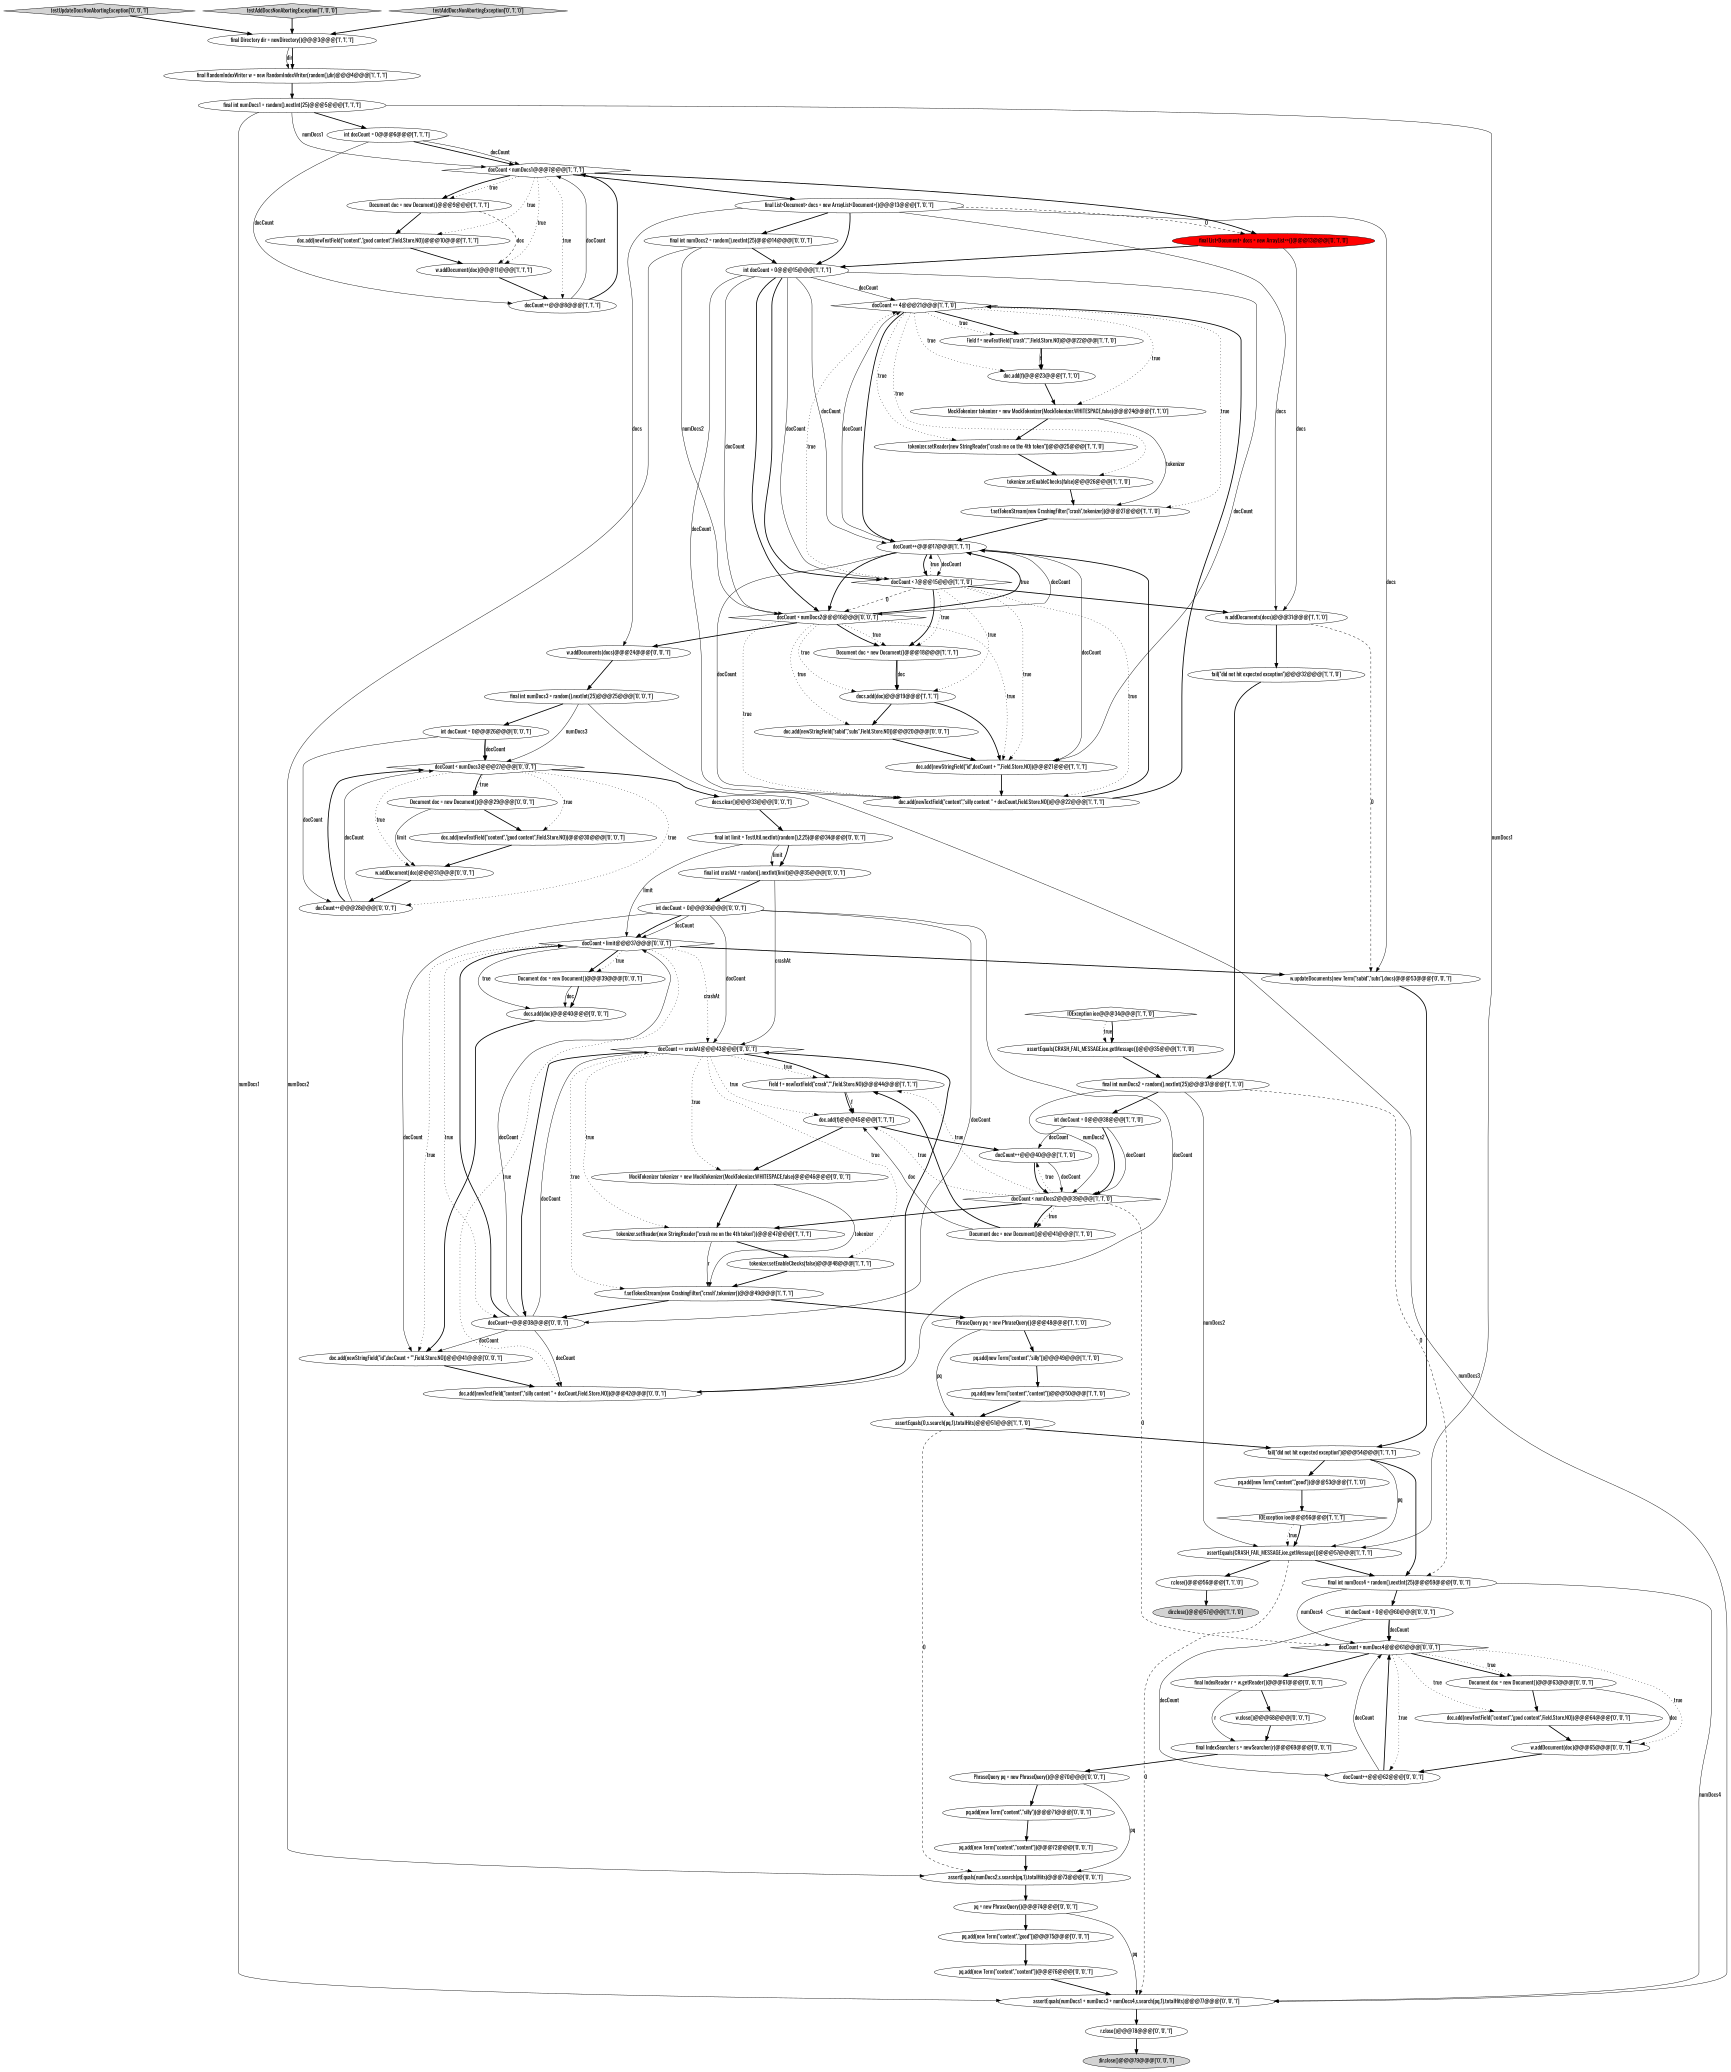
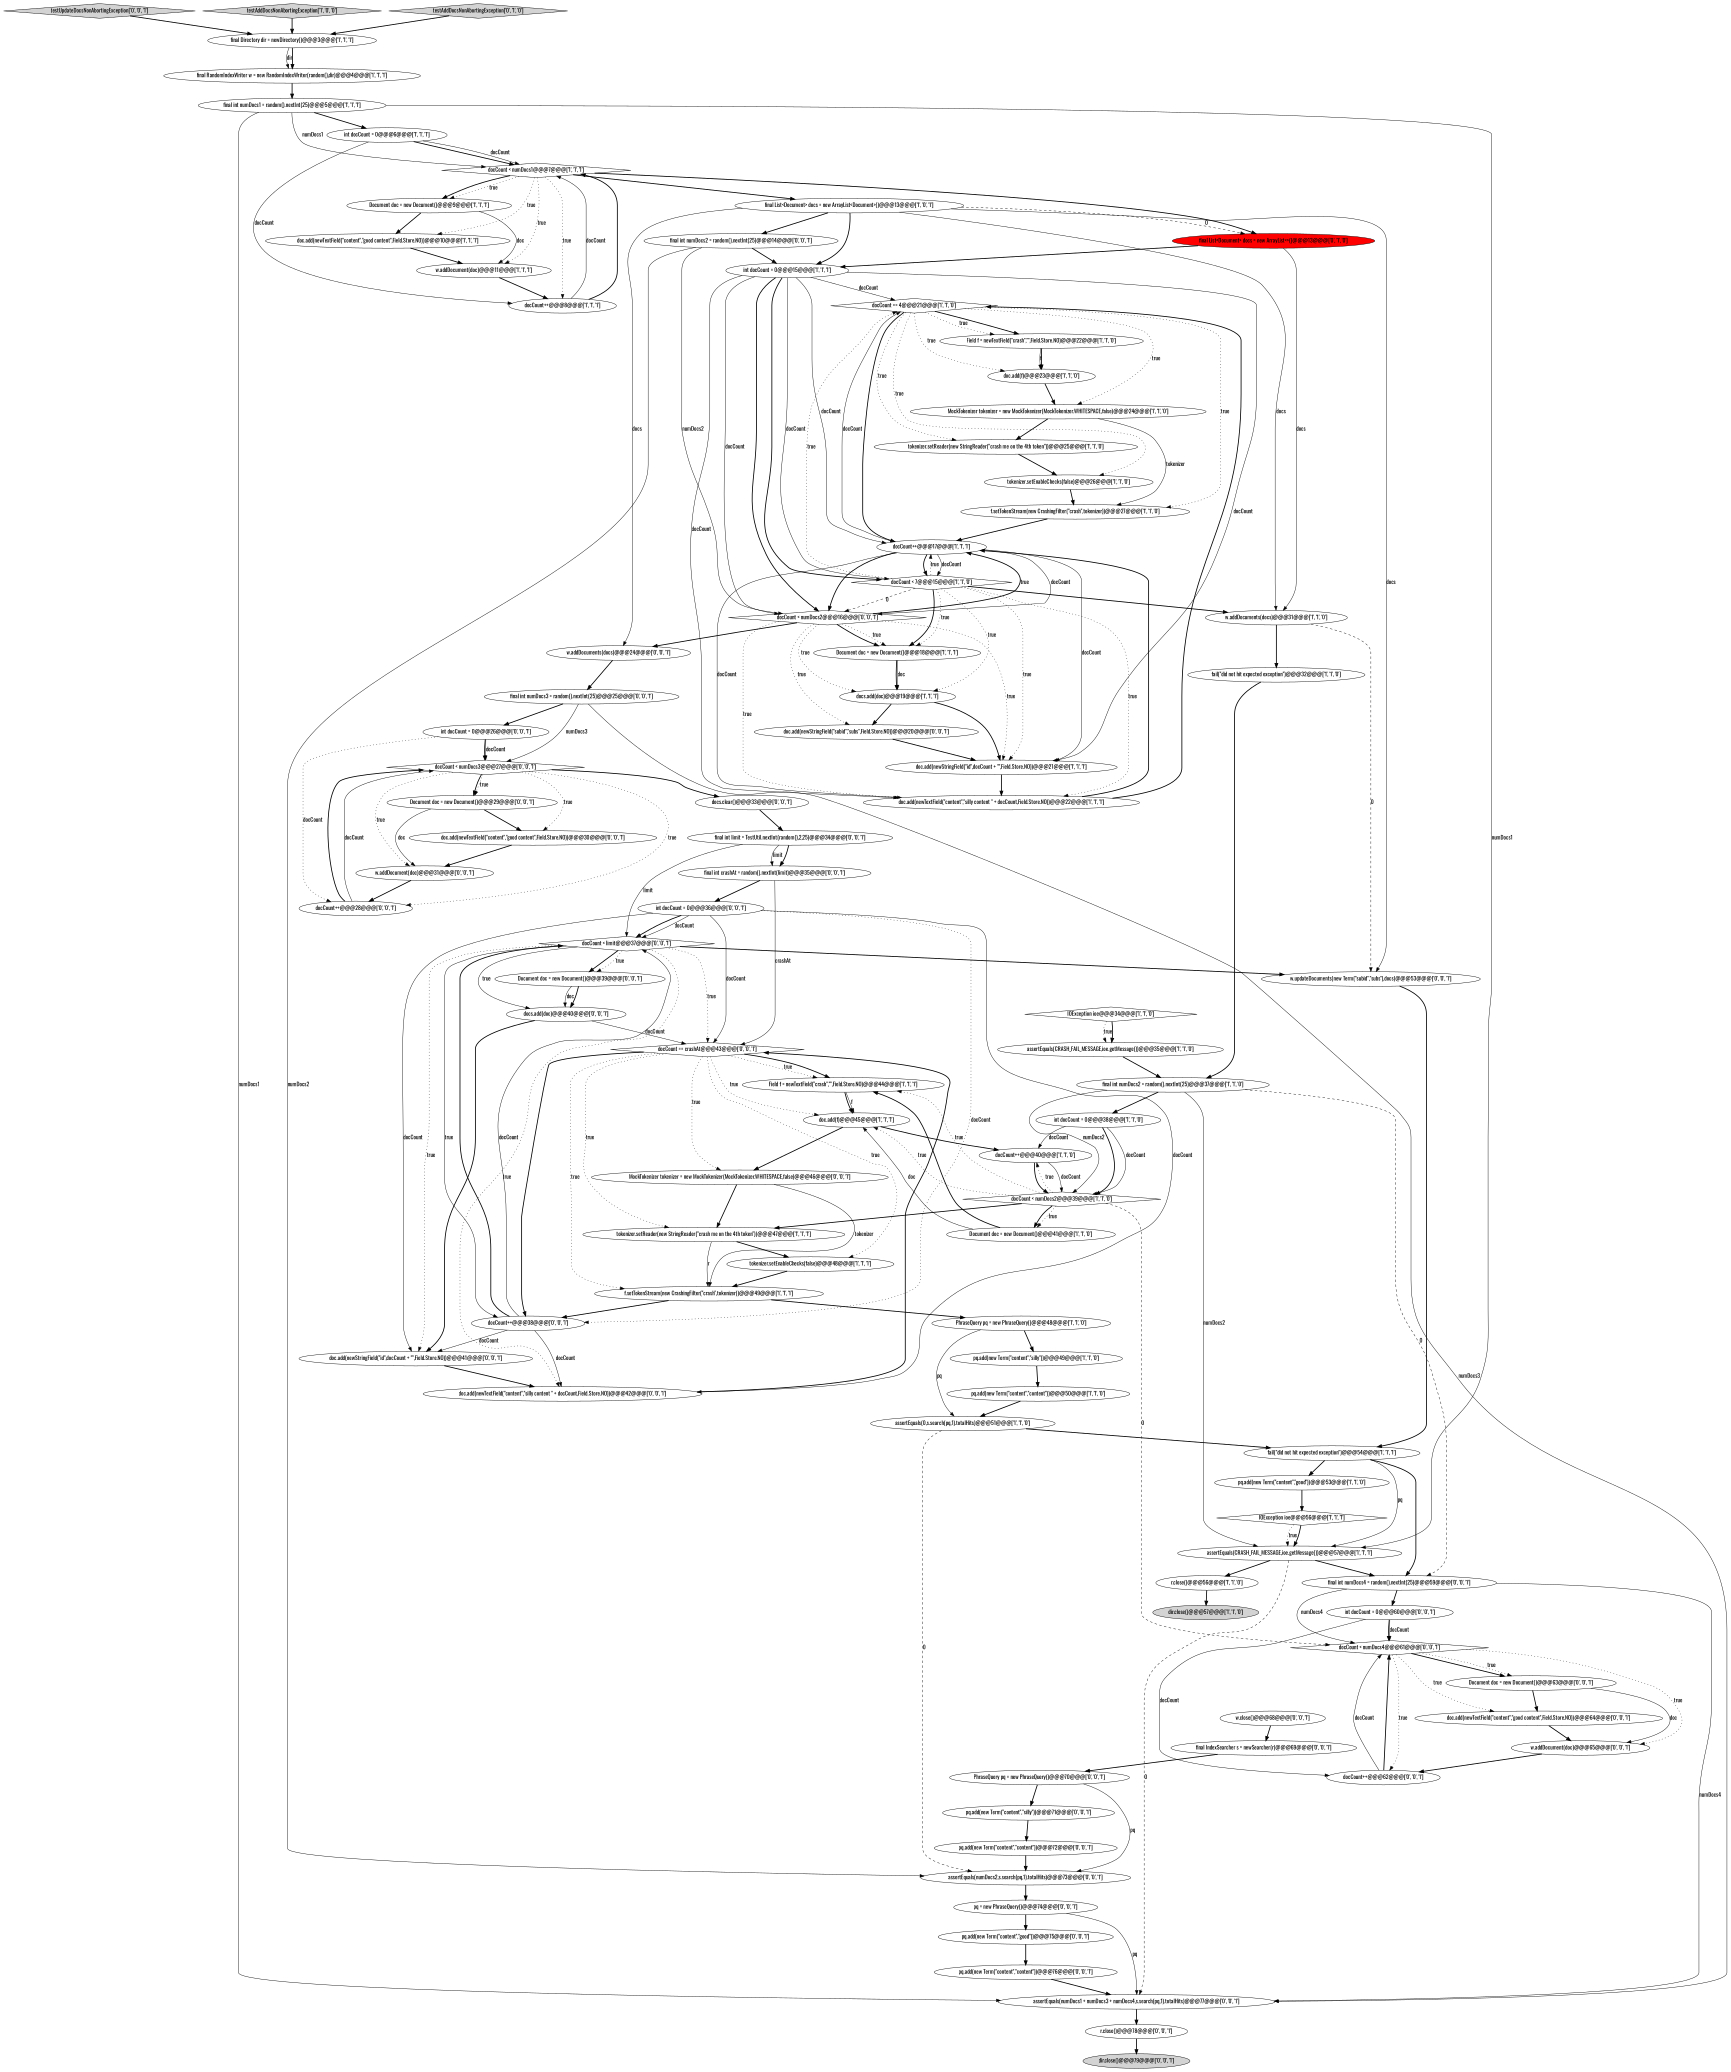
edge "Document doc = new Document()@@@9@@@['1', '1', '1']" -> "w.addDocument(doc)@@@11@@@['1', '1', '1']": style dashed -> solid
edge "int docCount = 0@@@26@@@['0', '0', '1']" -> "docCount++@@@28@@@['0', '0', '1']": style solid -> dotted
edge "Document doc = new Document()@@@29@@@['0', '0', '1']" -> "w.addDocument(doc)@@@31@@@['0', '0', '1']": label "limit" -> "doc"
edge "docCount < limit@@@37@@@['0', '0', '1']" -> "docCount == crashAt@@@43@@@['0', '0', '1']": label "crashAt" -> "true"
edge "docCount < limit@@@37@@@['0', '0', '1']" -> "docCount++@@@38@@@['0', '0', '1']": style dotted -> solid
edge "docCount++@@@38@@@['0', '0', '1']" -> "docCount == crashAt@@@43@@@['0', '0', '1']": now "docs.add(doc)@@@40@@@['0', '0', '1']" -> "docCount == crashAt@@@43@@@['0', '0', '1']"
edge "int docCount = 0@@@36@@@['0', '0', '1']" -> "docCount++@@@38@@@['0', '0', '1']": style solid -> dotted
node "final IndexReader r = w.getReader()@@@67@@@['0', '0', '1']": removed
